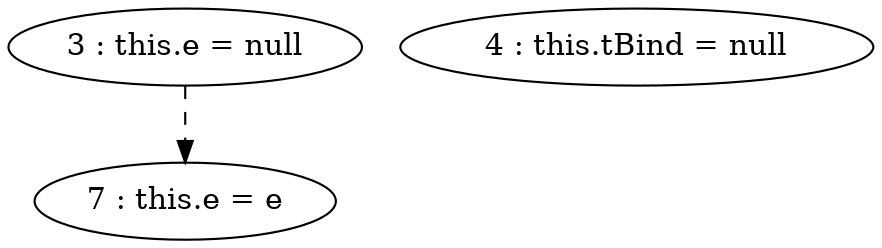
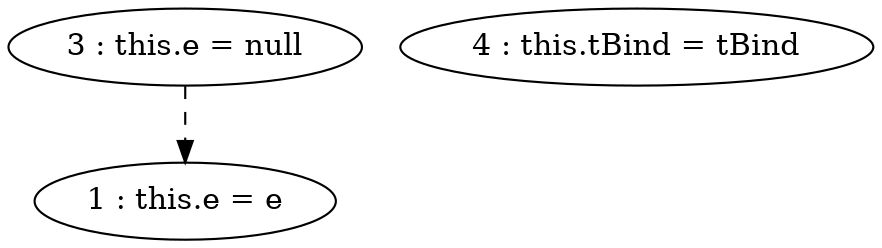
node "4 : this.tBind = null": label "4 : this.tBind = null" -> "4 : this.tBind = tBind"
node "7 : this.e = e": label "7 : this.e = e" -> "1 : this.e = e"
